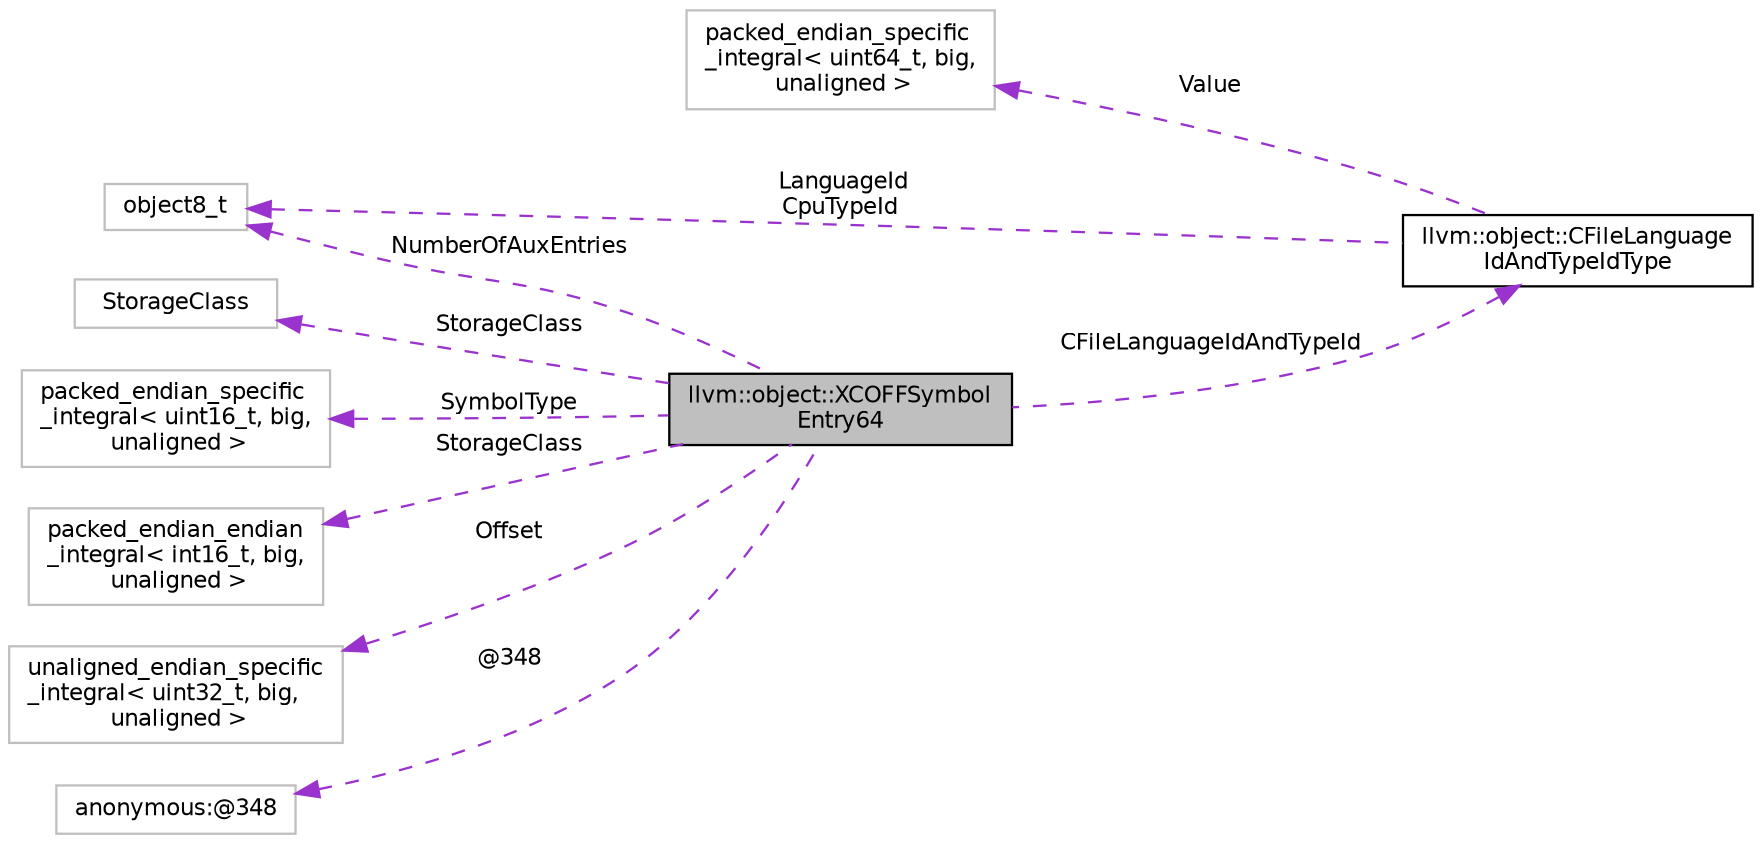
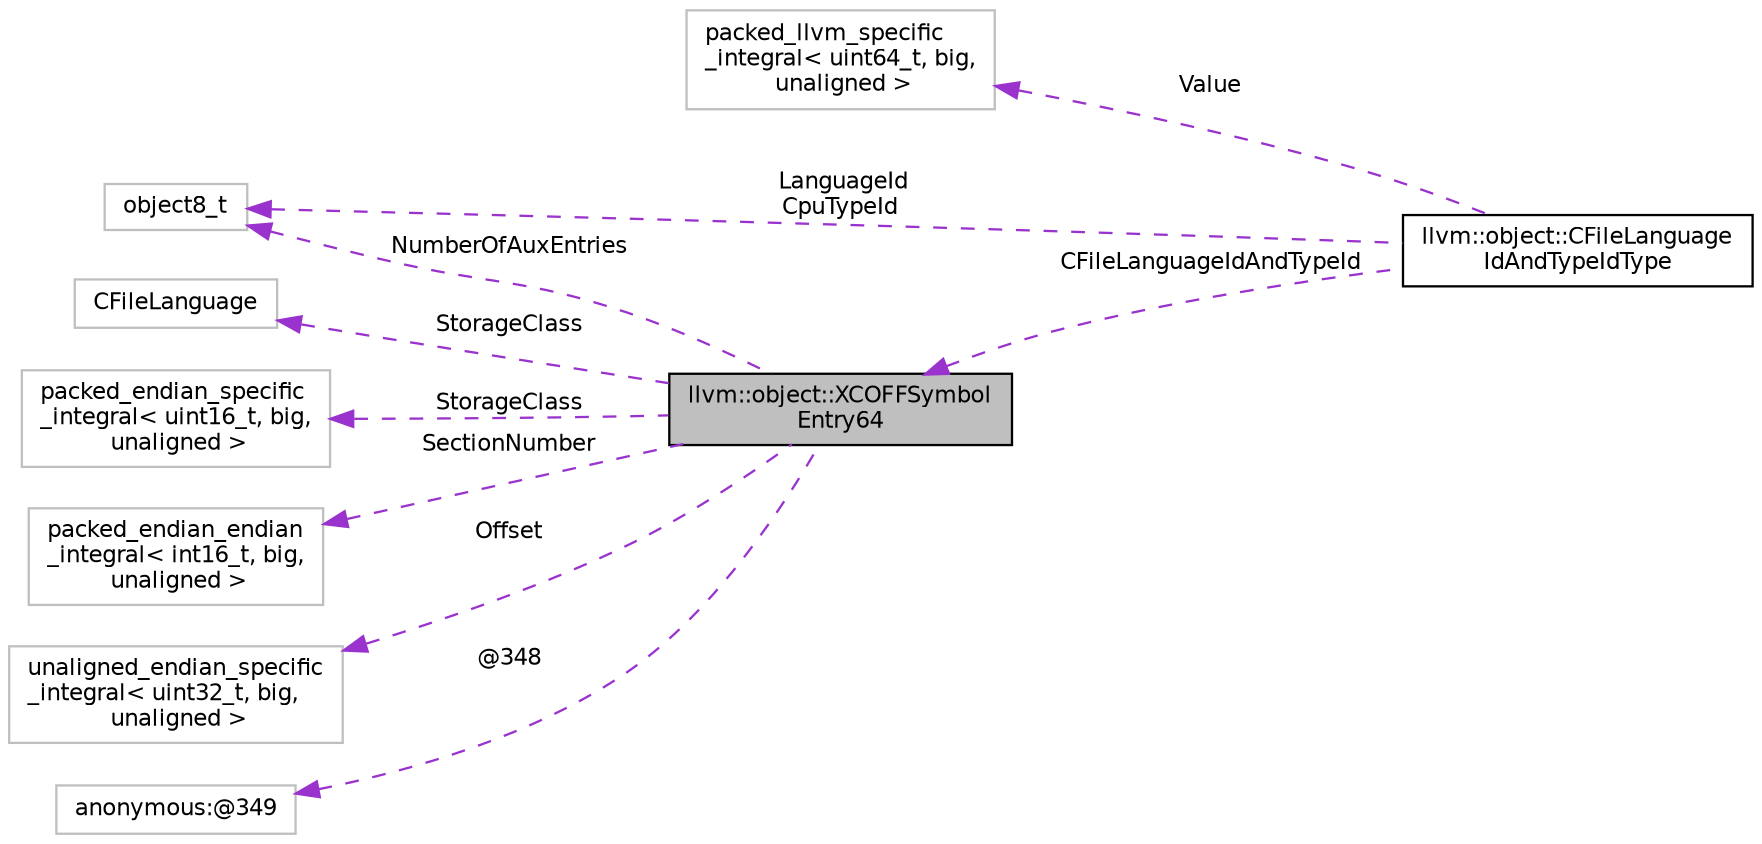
node "packed_endian_specific _integral< uint64_t, big, unaligned >": label "packed_endian_specific _integral< uint64_t, big, unaligned >" -> "packed_llvm_specific _integral< uint64_t, big, unaligned >"
node "StorageClass": label "StorageClass" -> "CFileLanguage"
edge "llvm::object::XCOFFSymbol Entry64" -> "llvm::object::CFileLanguage IdAndTypeIdType": reversed
edge "llvm::object::XCOFFSymbol Entry64" -> "packed_endian_specific _integral< uint16_t, big, unaligned >": label " SymbolType" -> " StorageClass"
edge "llvm::object::XCOFFSymbol Entry64" -> "packed_endian_endian _integral< int16_t, big, unaligned >": label " StorageClass" -> " SectionNumber"
node "anonymous:@348": label "anonymous:@348" -> "anonymous:@349"
